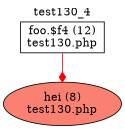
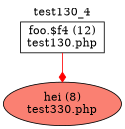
node "hei (8) test130.php": label "hei (8) test130.php" -> "hei (8) test330.php"
